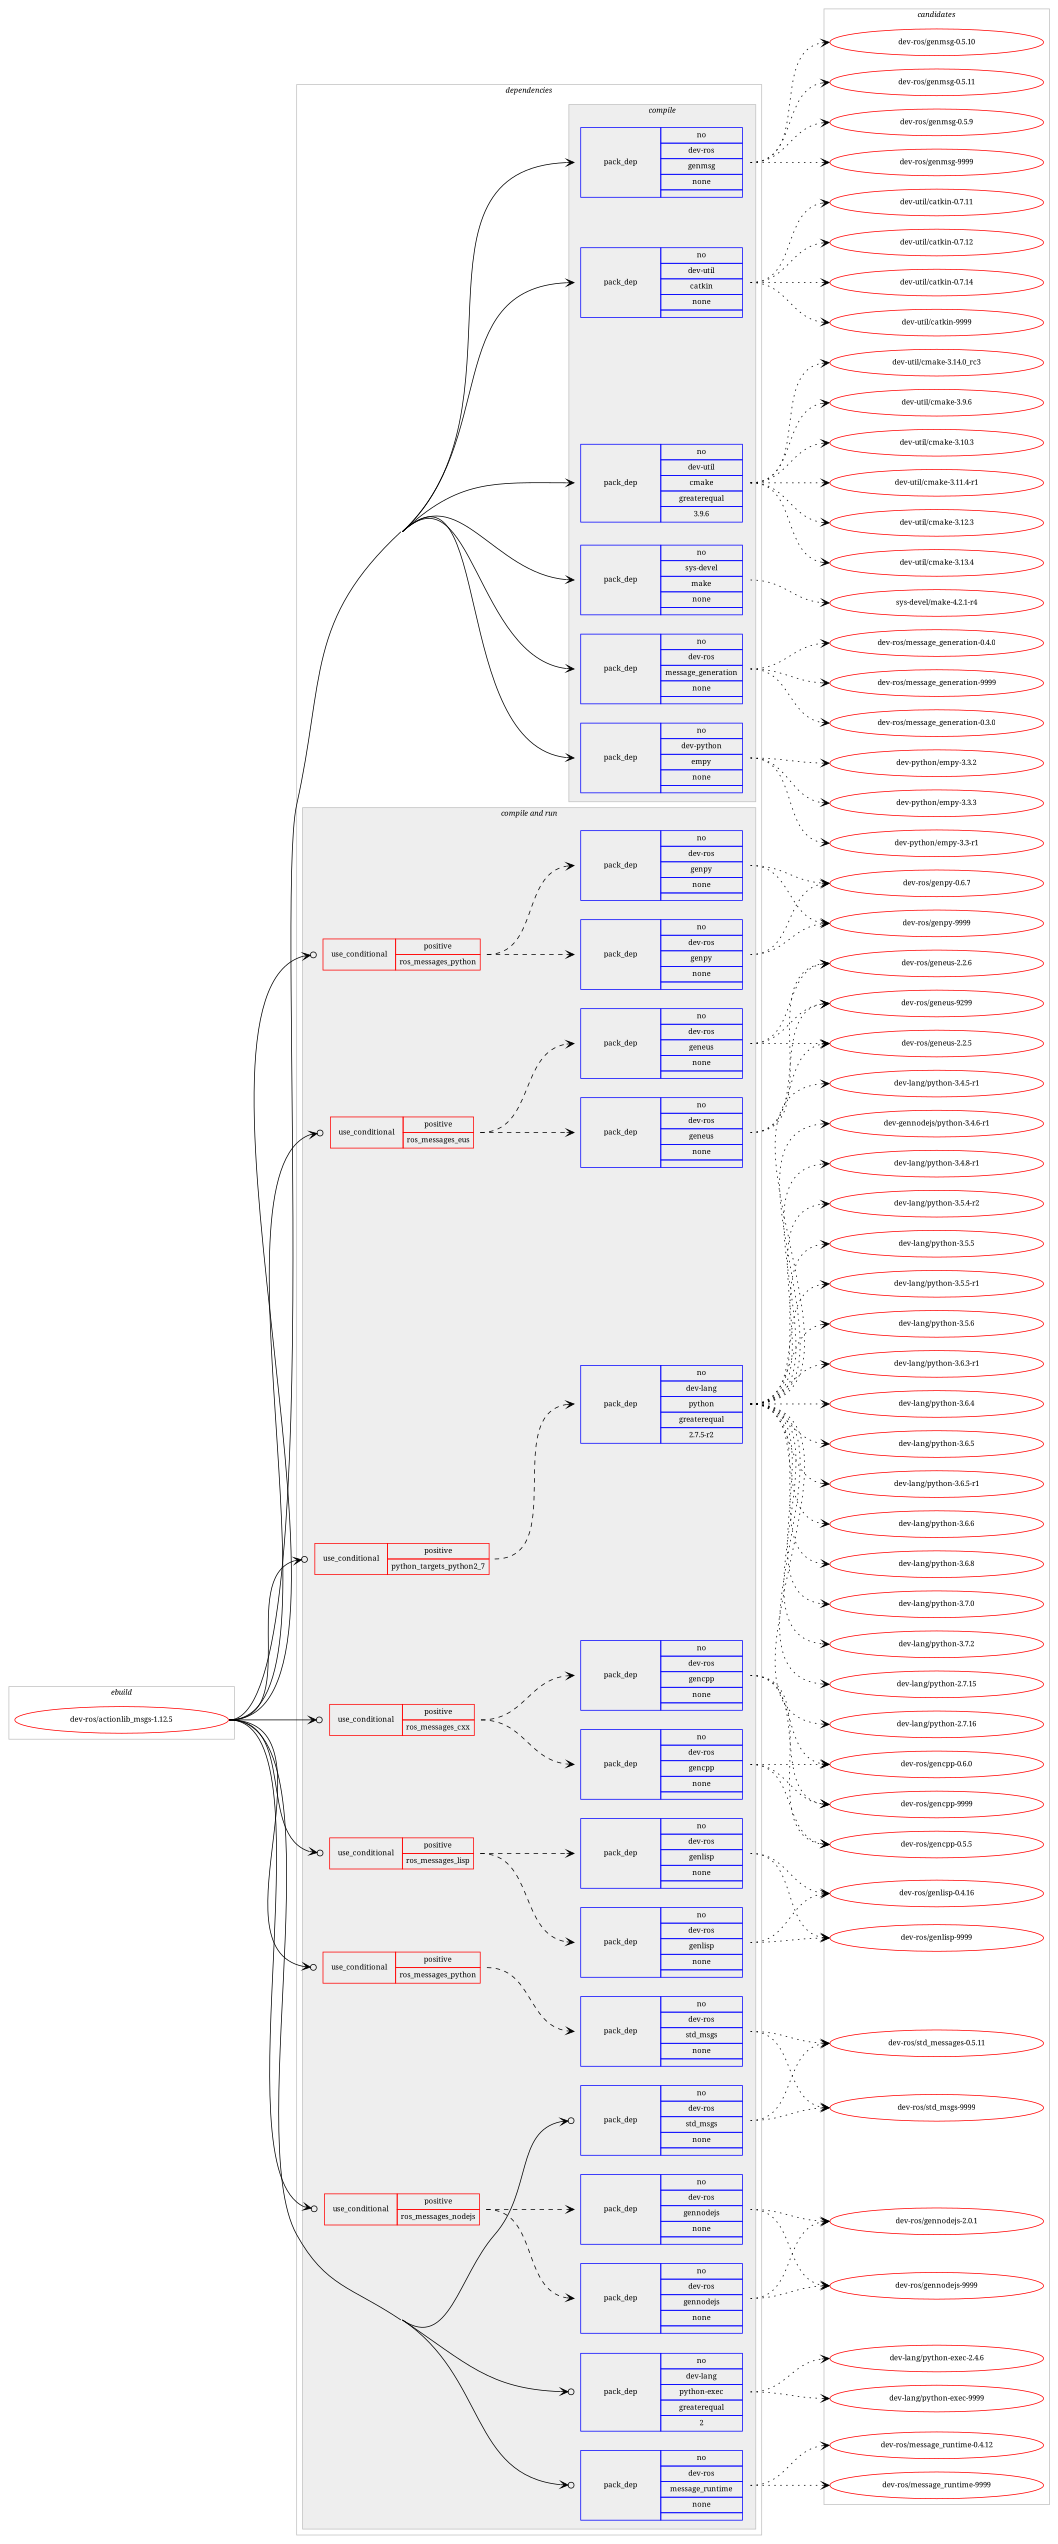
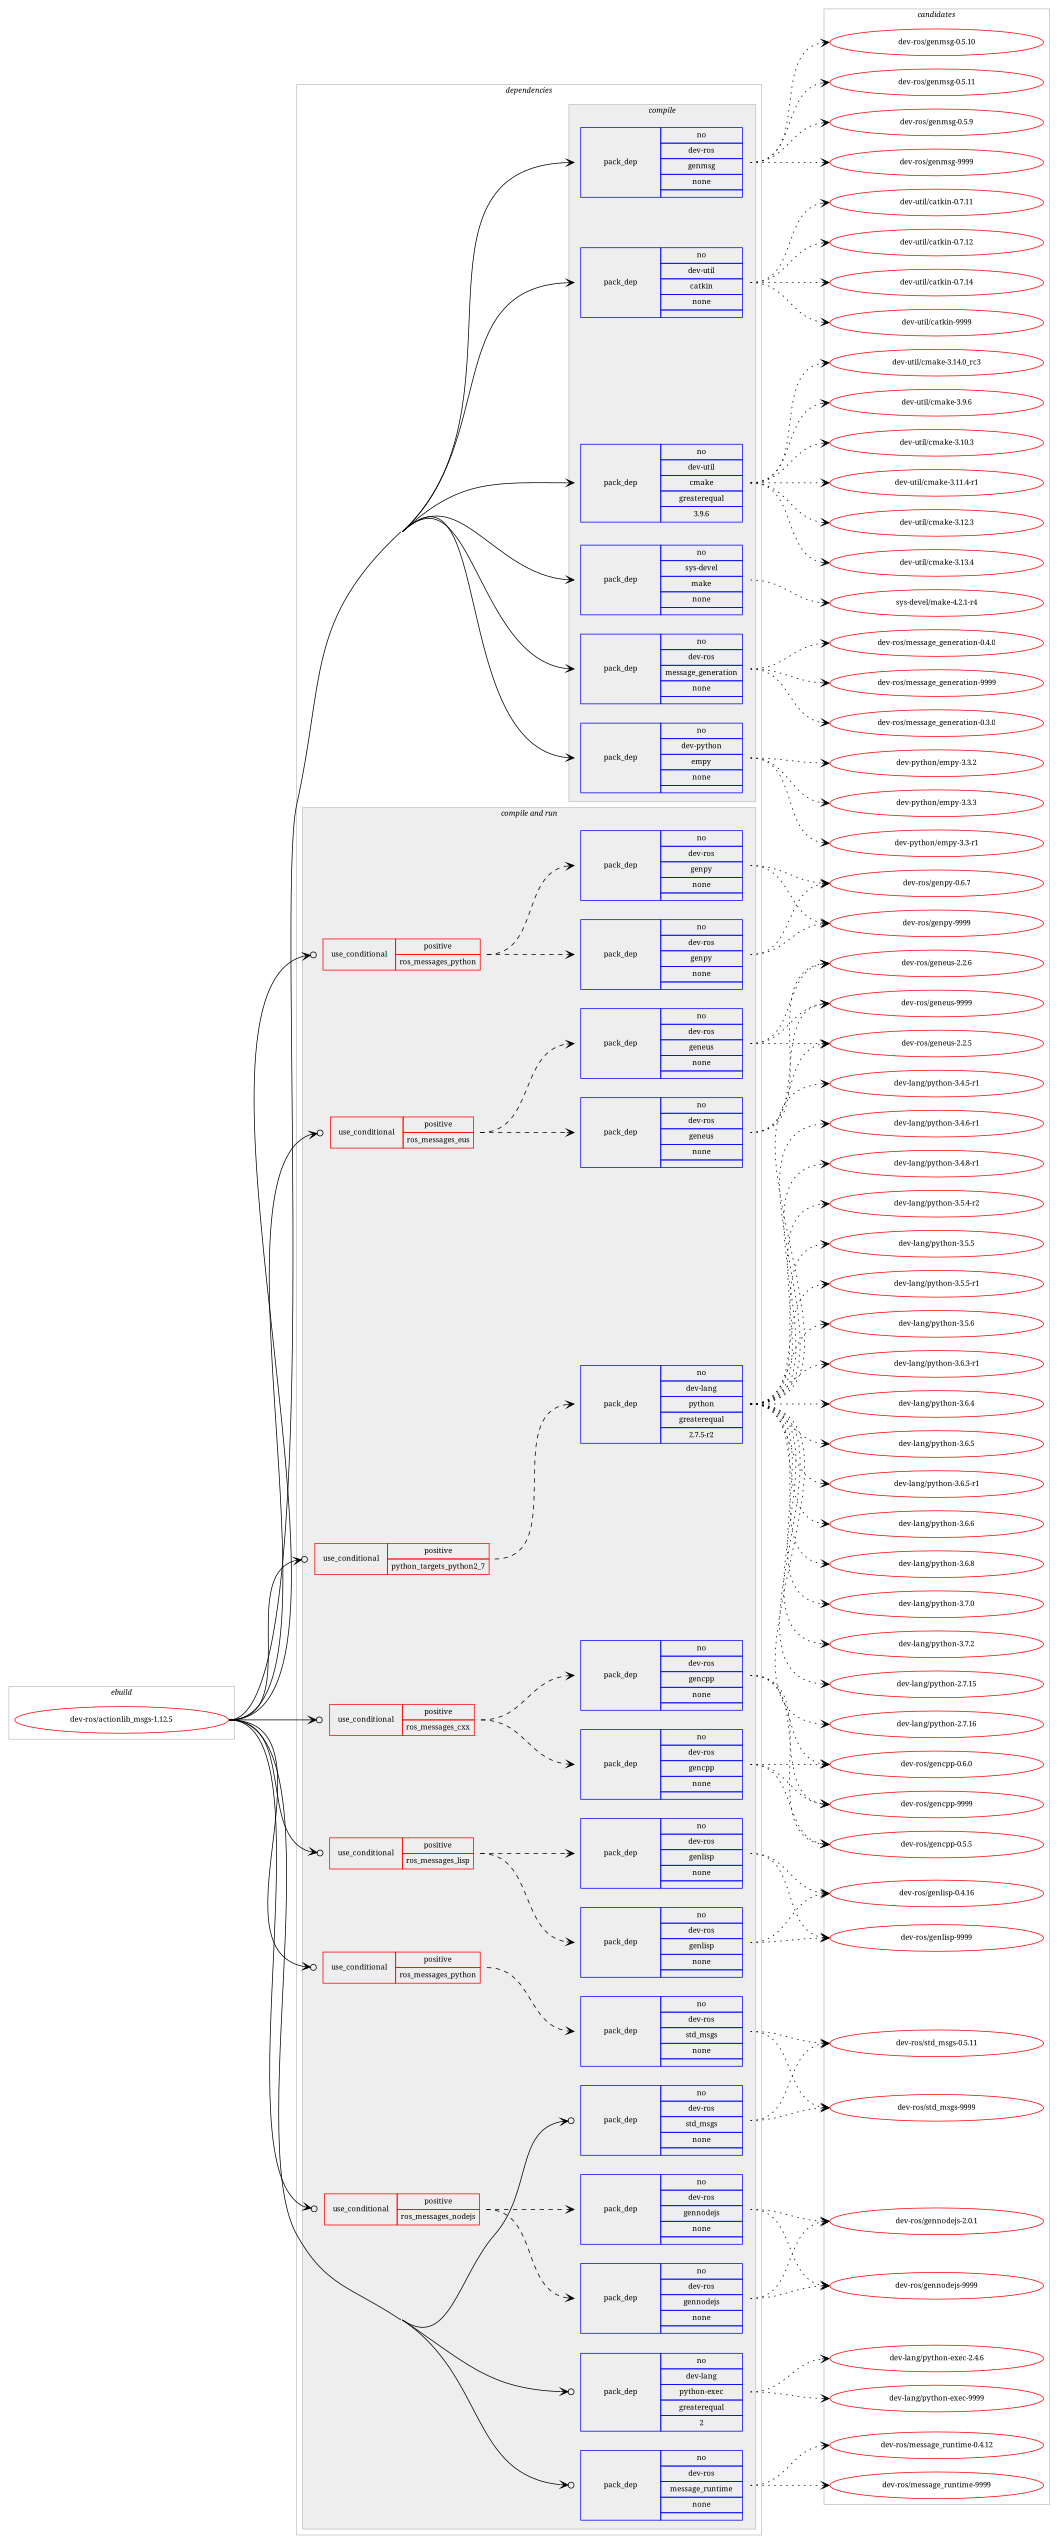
node "dev-ros/geneus-9299": label "dev-ros/geneus-9299" -> "dev-ros/geneus-9999"
node "dev-gennodejs/python-3.4.6-r1": label "dev-gennodejs/python-3.4.6-r1" -> "dev-lang/python-3.4.6-r1"
node "dev-ros/std_messages-0.5.11": label "dev-ros/std_messages-0.5.11" -> "dev-ros/std_msgs-0.5.11"
